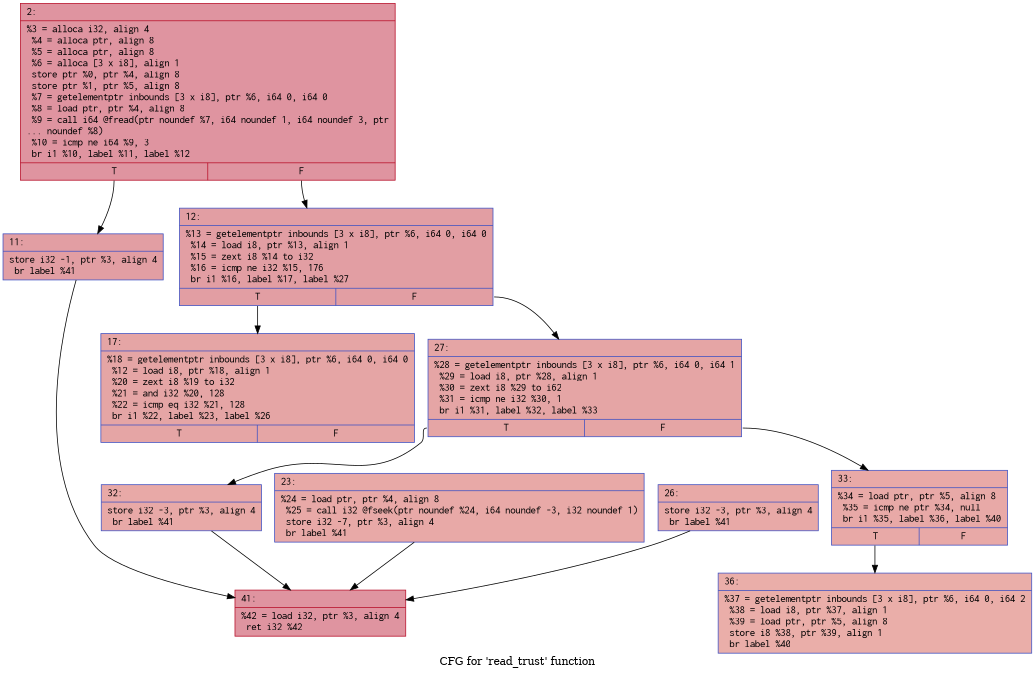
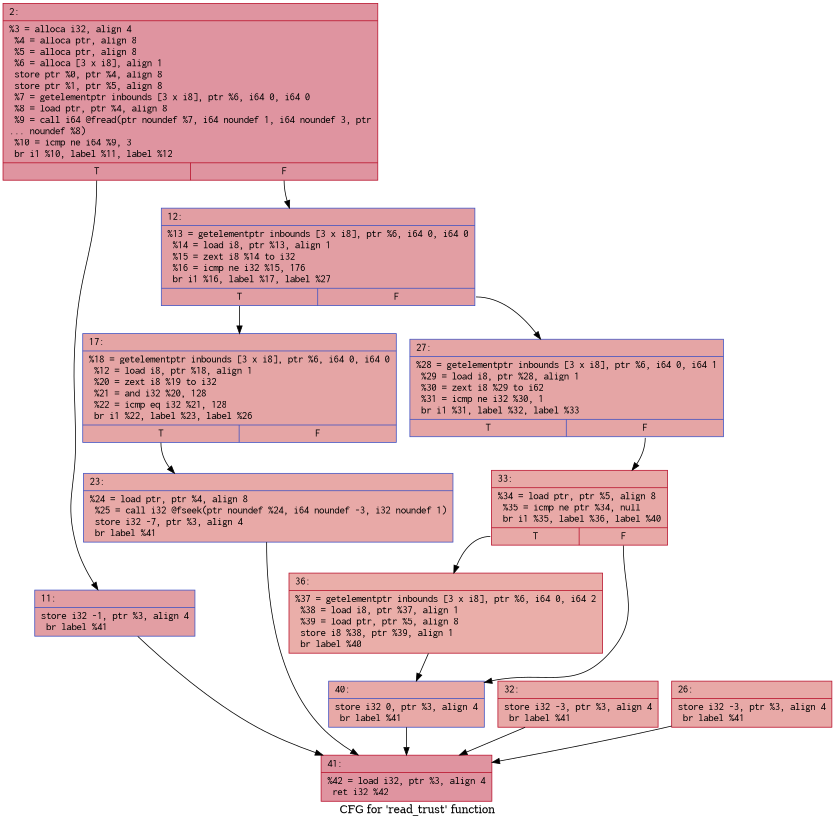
edge "17:" -> "23:": added
edge "27:" -> "32:": removed
node "32:": color #3d50c3ff -> #b70d28ff
node "26:": color #3d50c3ff -> #b70d28ff
node "33:": color #3d50c3ff -> #b70d28ff
node "36:": color #3d50c3ff -> #b70d28ff
node "40:": added
